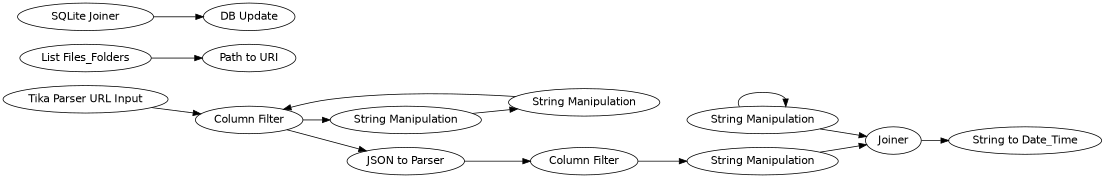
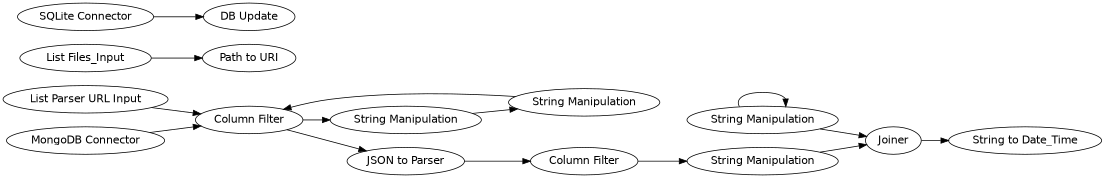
node "SQLite Joiner": label "SQLite Joiner" -> "SQLite Connector"
node "List Files_Folders": label "List Files_Folders" -> "List Files_Input"
node "Tika Parser URL Input": label "Tika Parser URL Input" -> "List Parser URL Input"
node "MongoDB Connector": added
